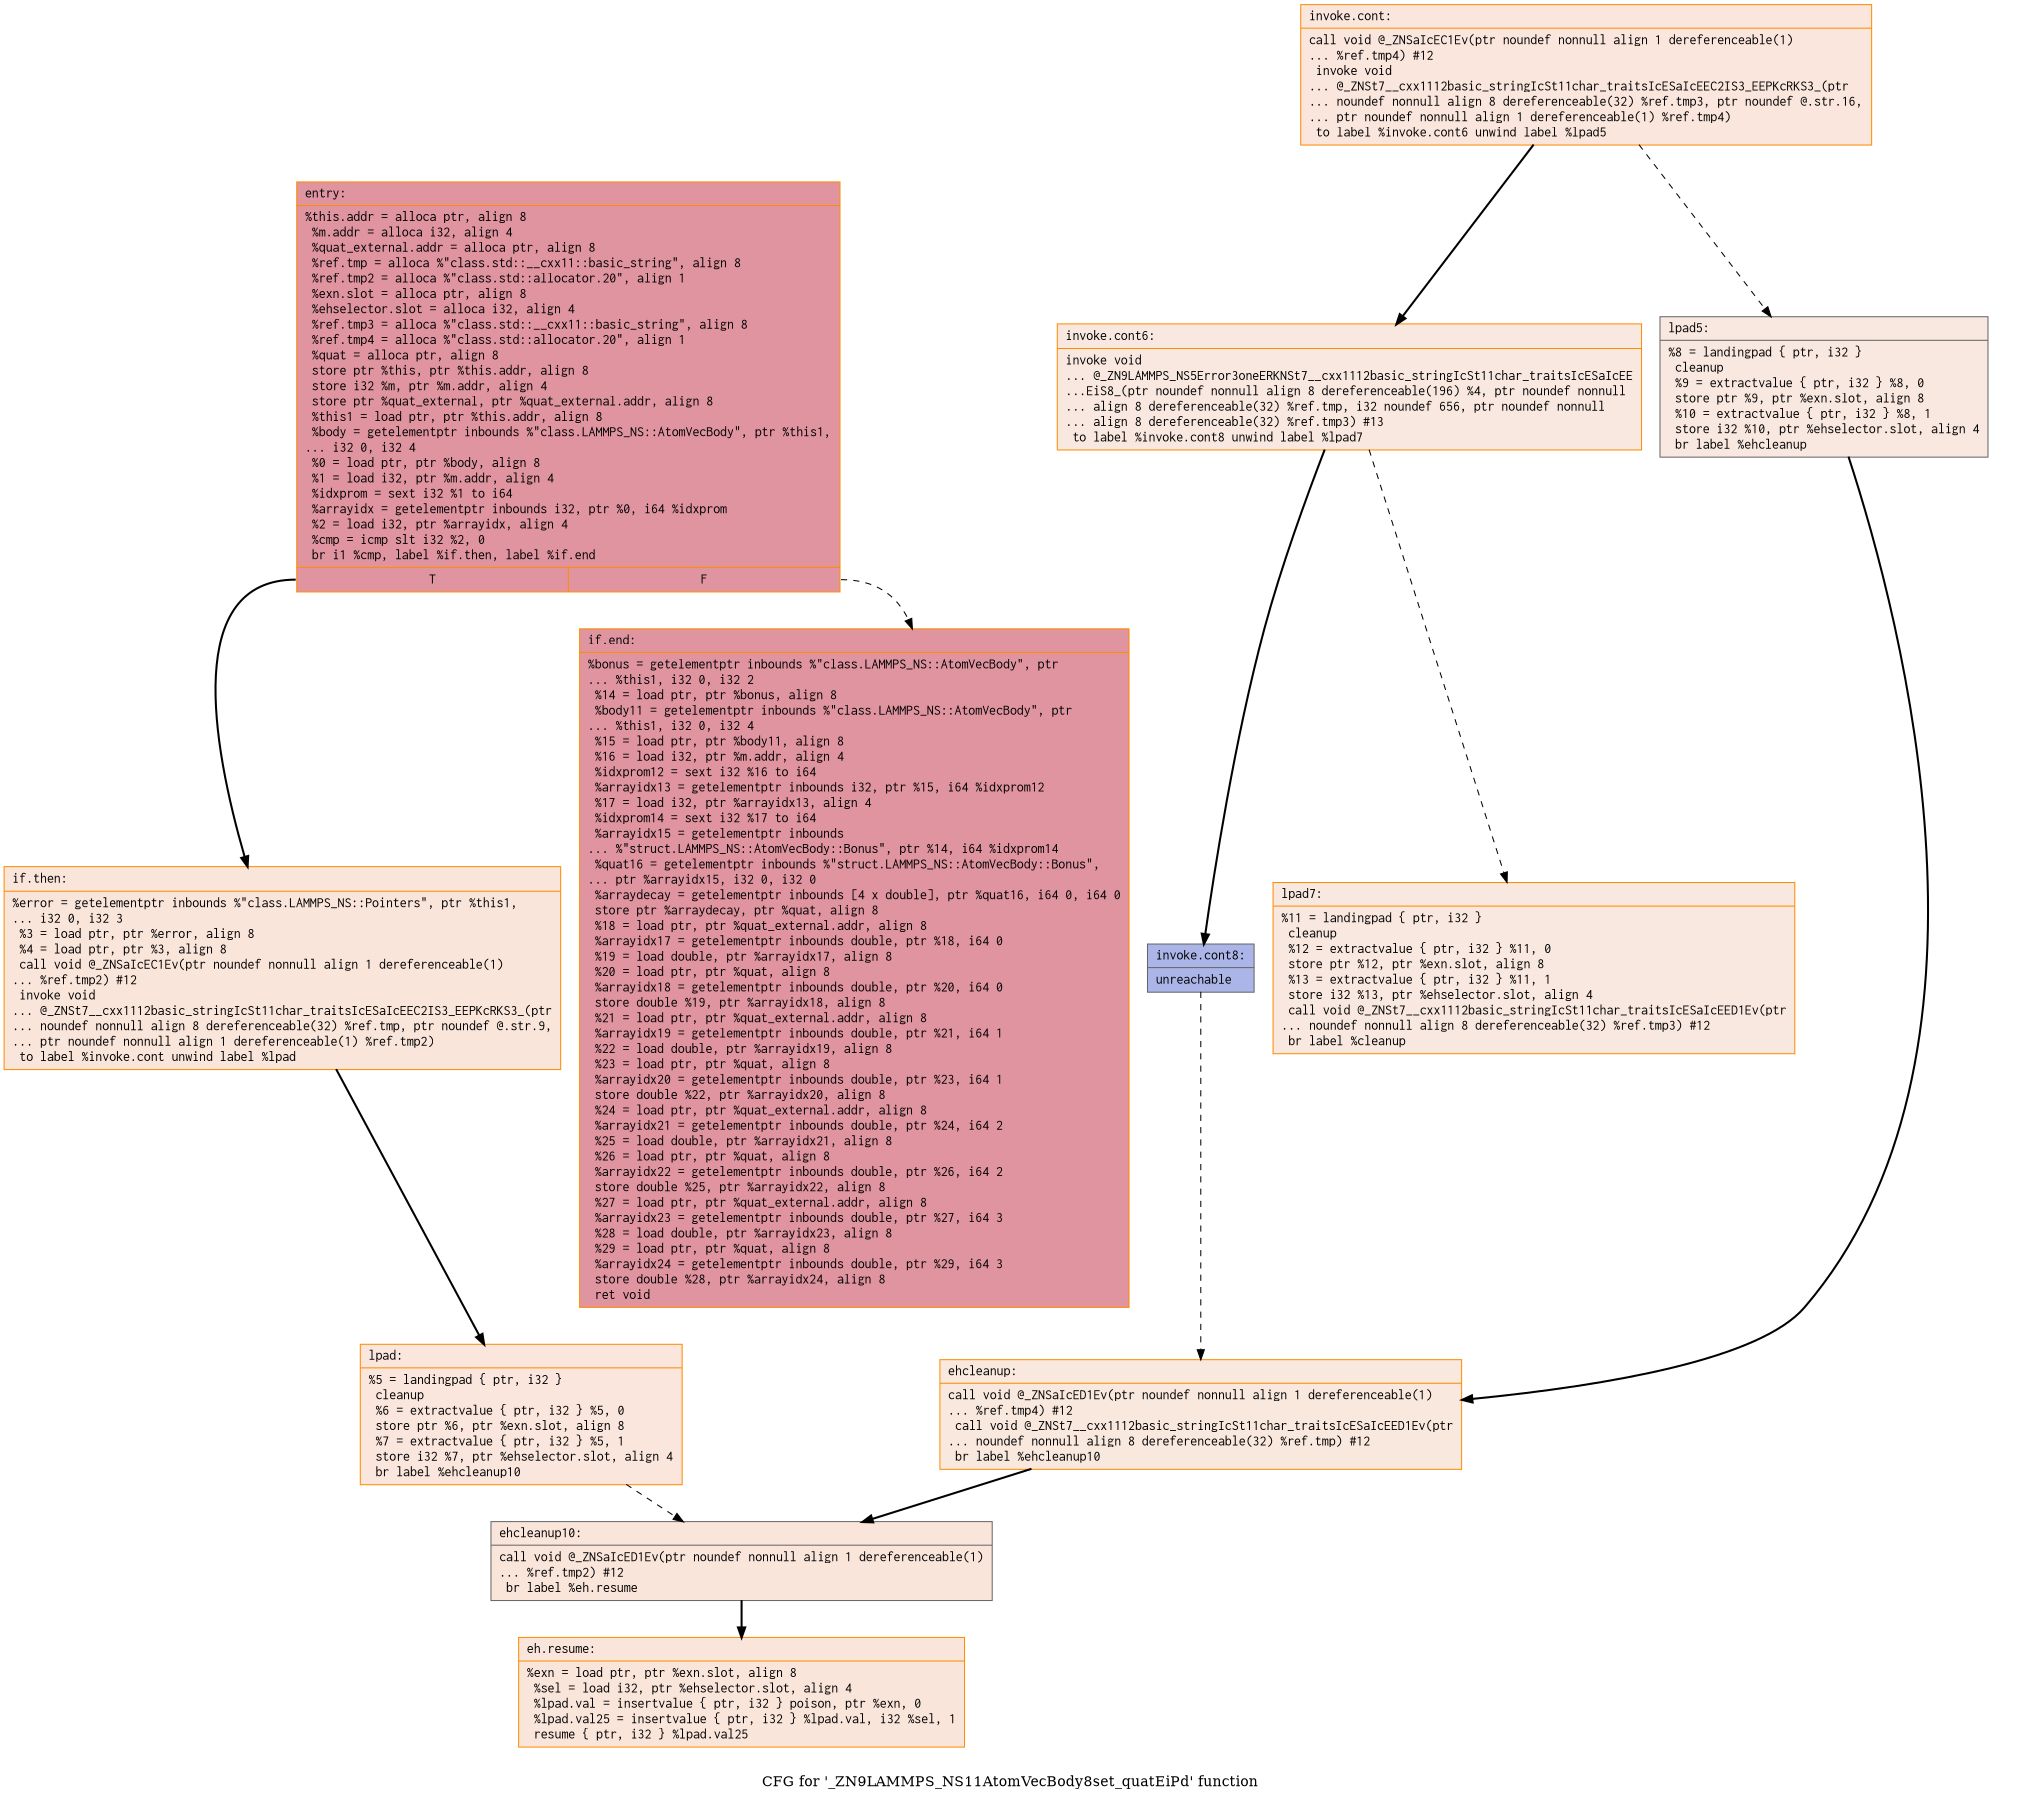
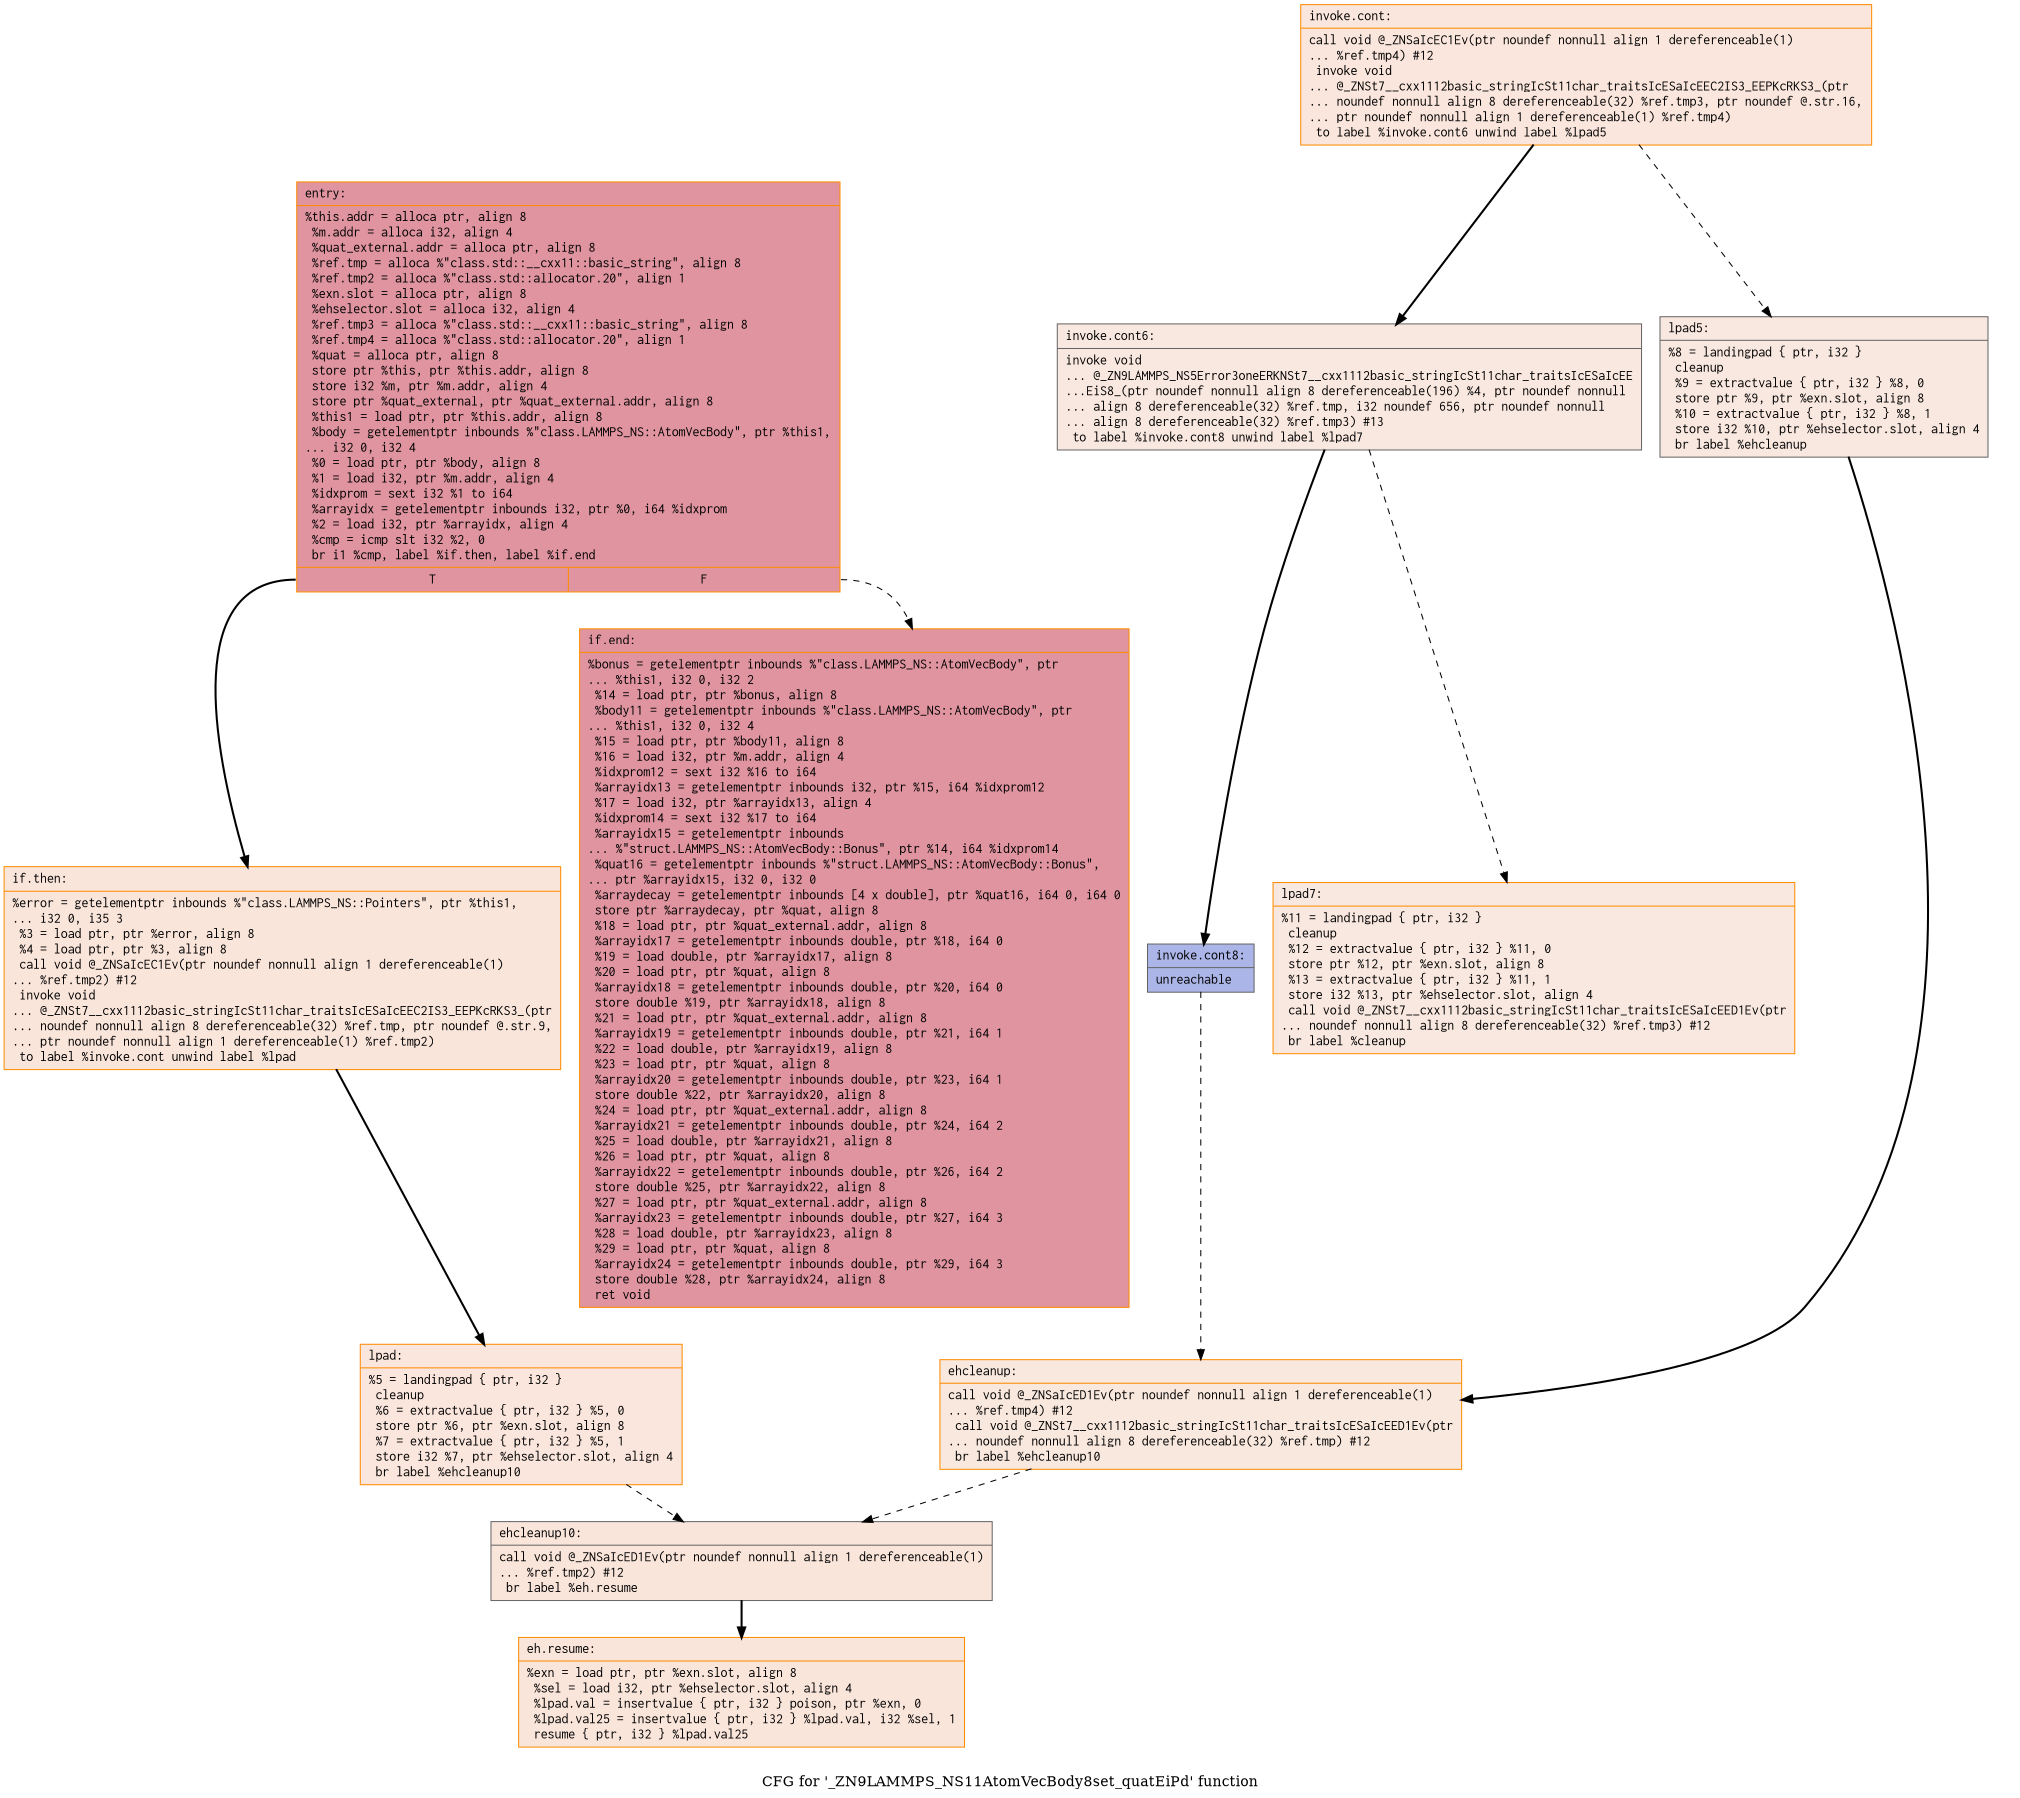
node "invoke.cont6:": color darkorange -> gray40
node "if.then:": text "... i32 0, i32 3" -> "... i32 0, i35 3"
edge "ehcleanup:" -> "ehcleanup10:": style bold -> dashed
